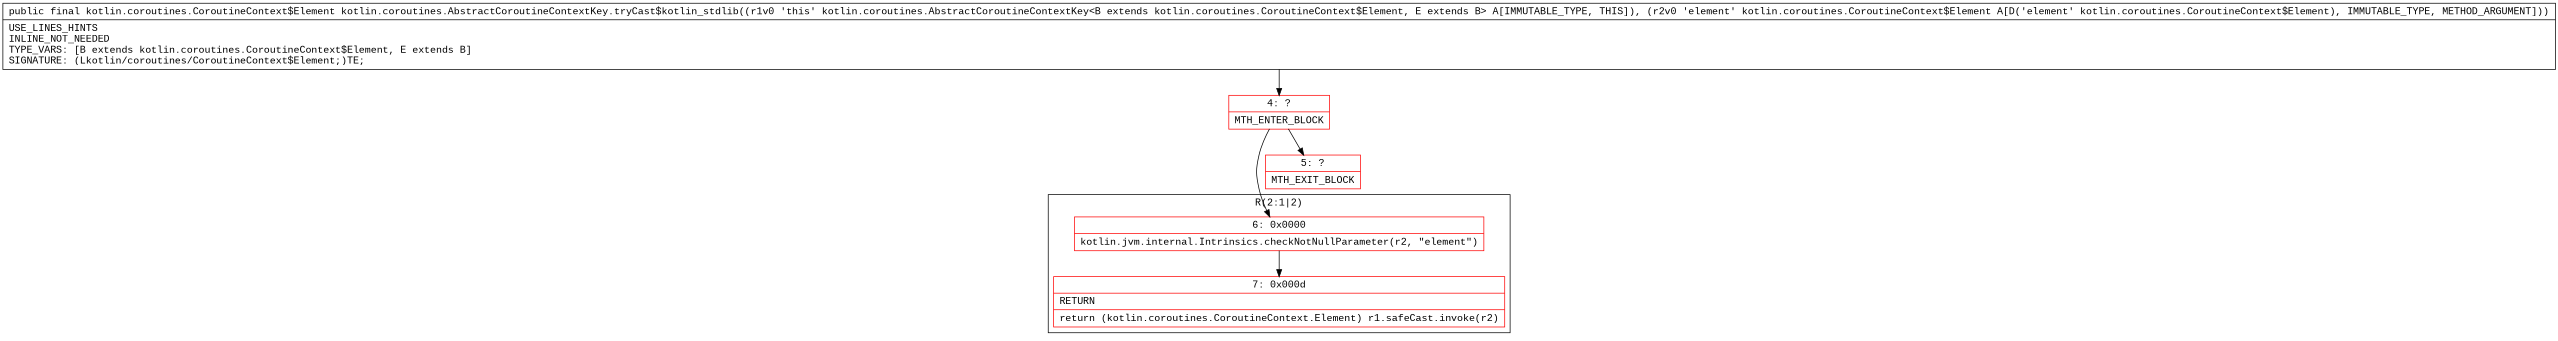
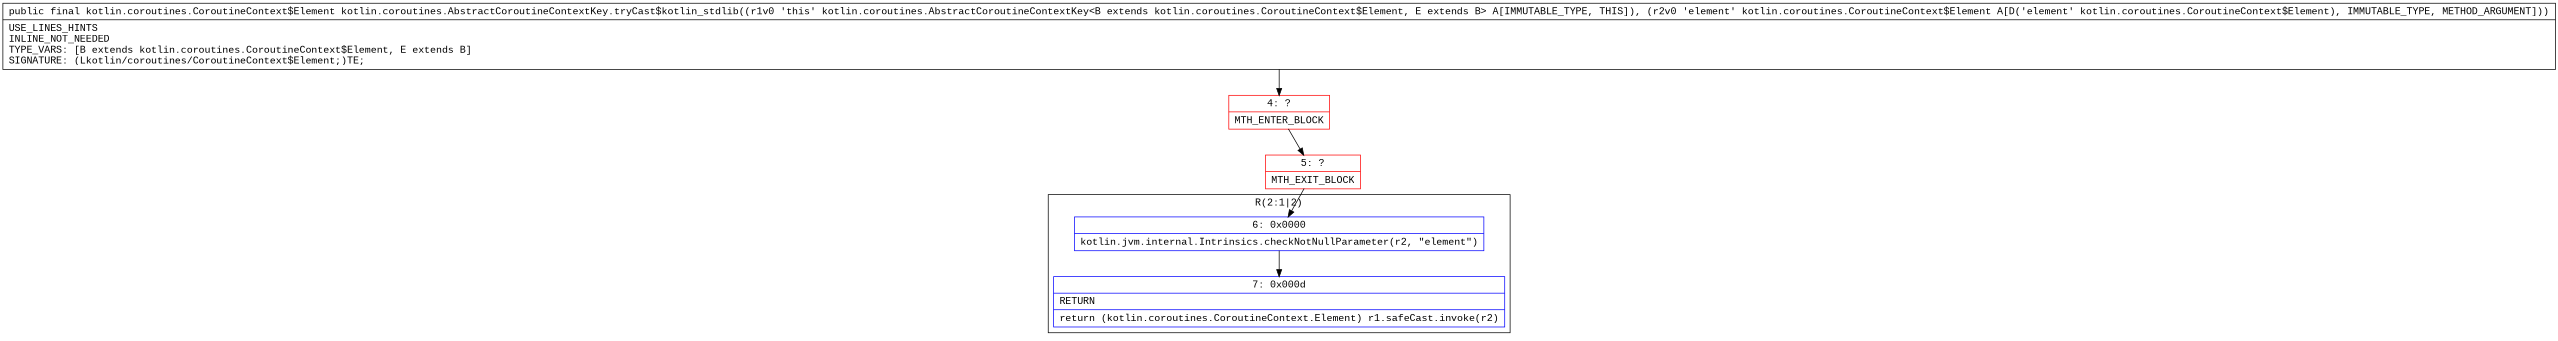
edge "4: ?" -> "6: 0x0000": now "5: ?" -> "6: 0x0000"
node "6: 0x0000": color red -> blue
node "7: 0x000d": color red -> blue
